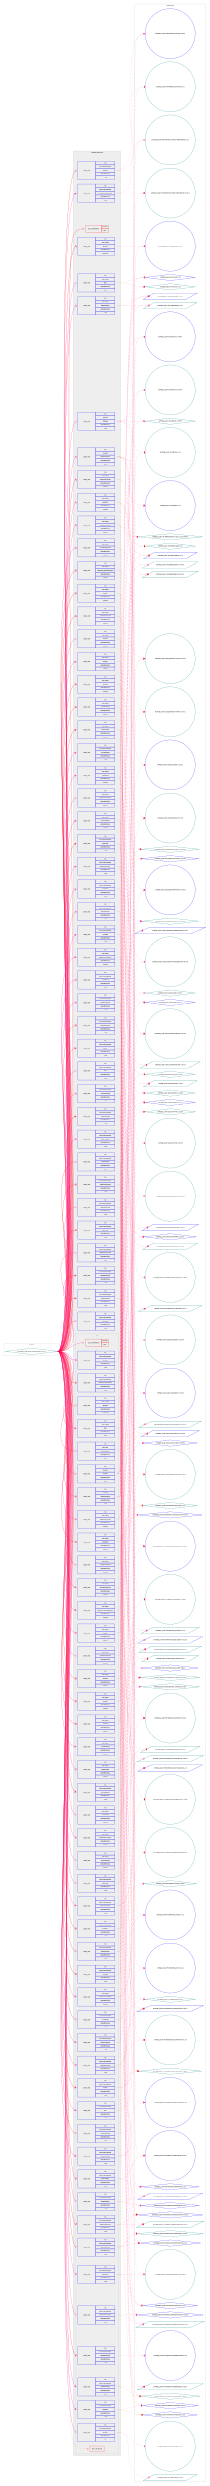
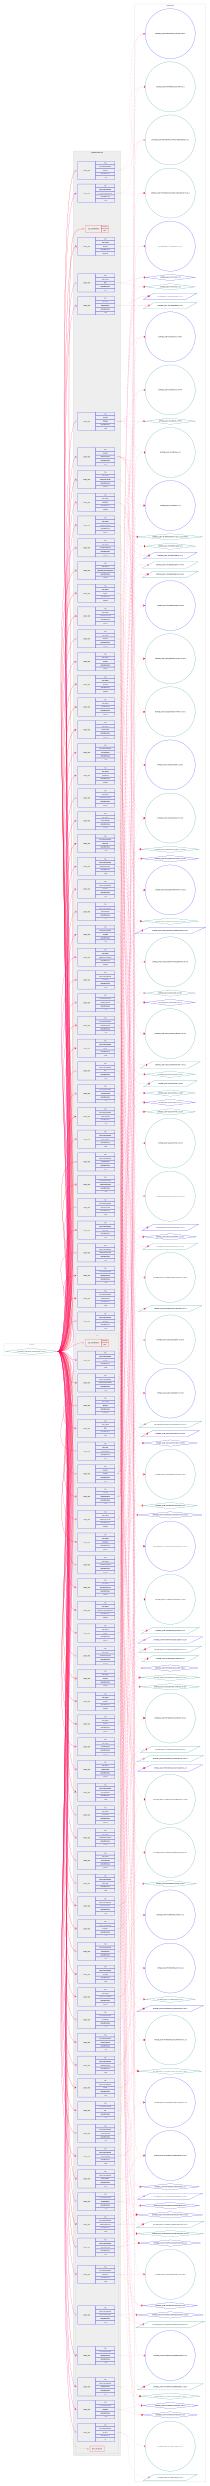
node "portage://dev-qt/qtwebengine-6.9999": added
node "portage://kde-frameworks/knotifications-5.116.0": label "portage://kde-frameworks/knotifications-5.116.0" -> "portage://kde-frameworks/mimetreeparser-5.116.0"
